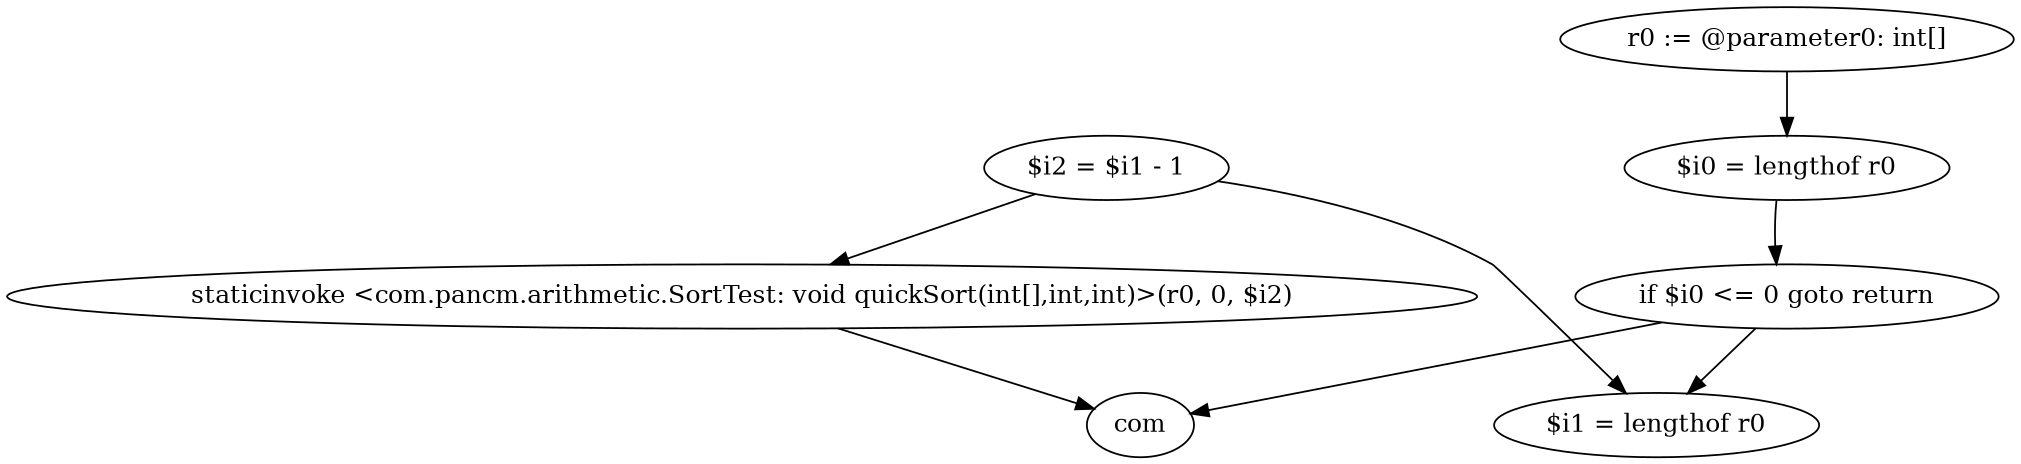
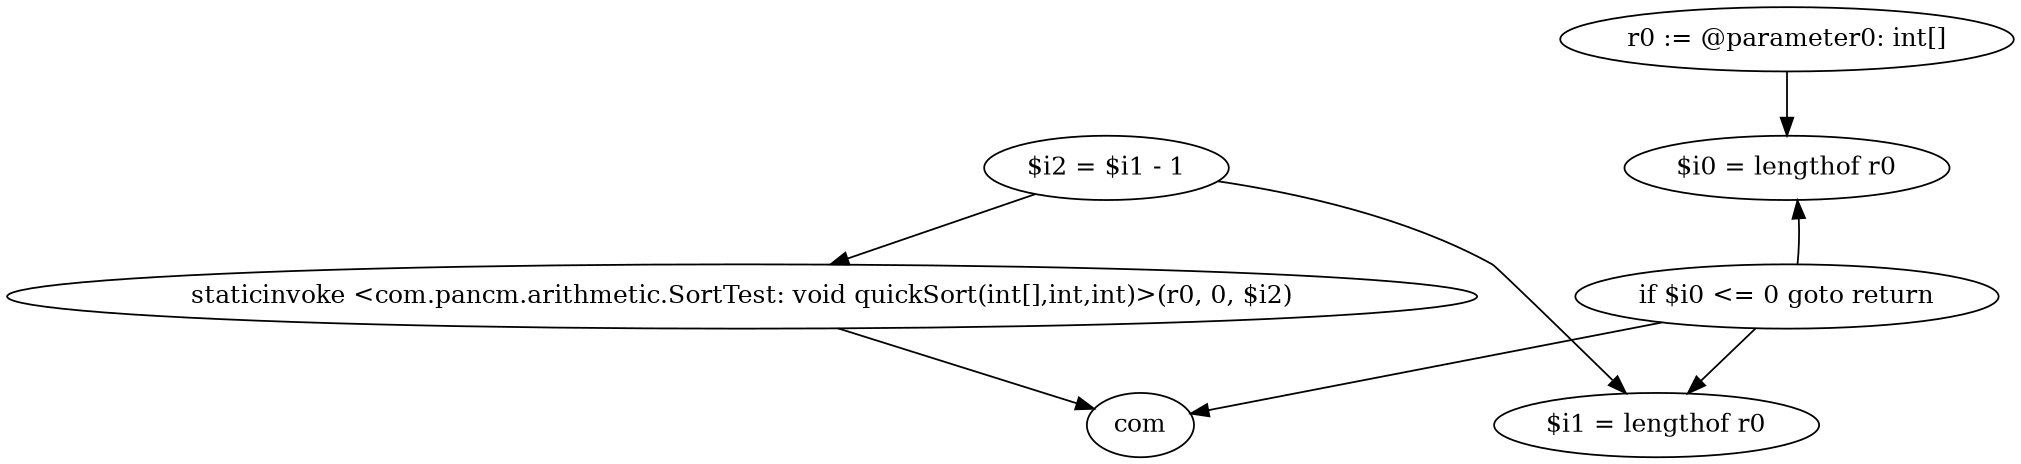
edge "$i0 = lengthof r0" -> "if $i0 <= 0 goto return": reversed
